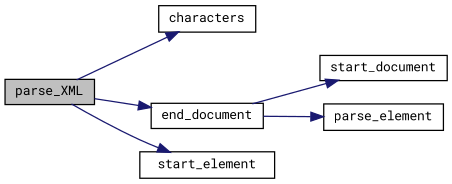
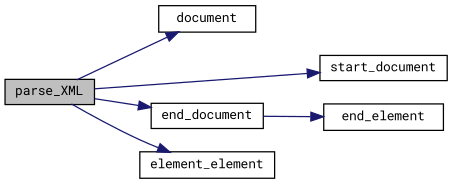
node "characters": label "characters" -> "document"
edge "end_document" -> "start_document": now "parse_XML" -> "start_document"
node "parse_element": label "parse_element" -> "end_element"
node "start_element": label "start_element" -> "element_element"
